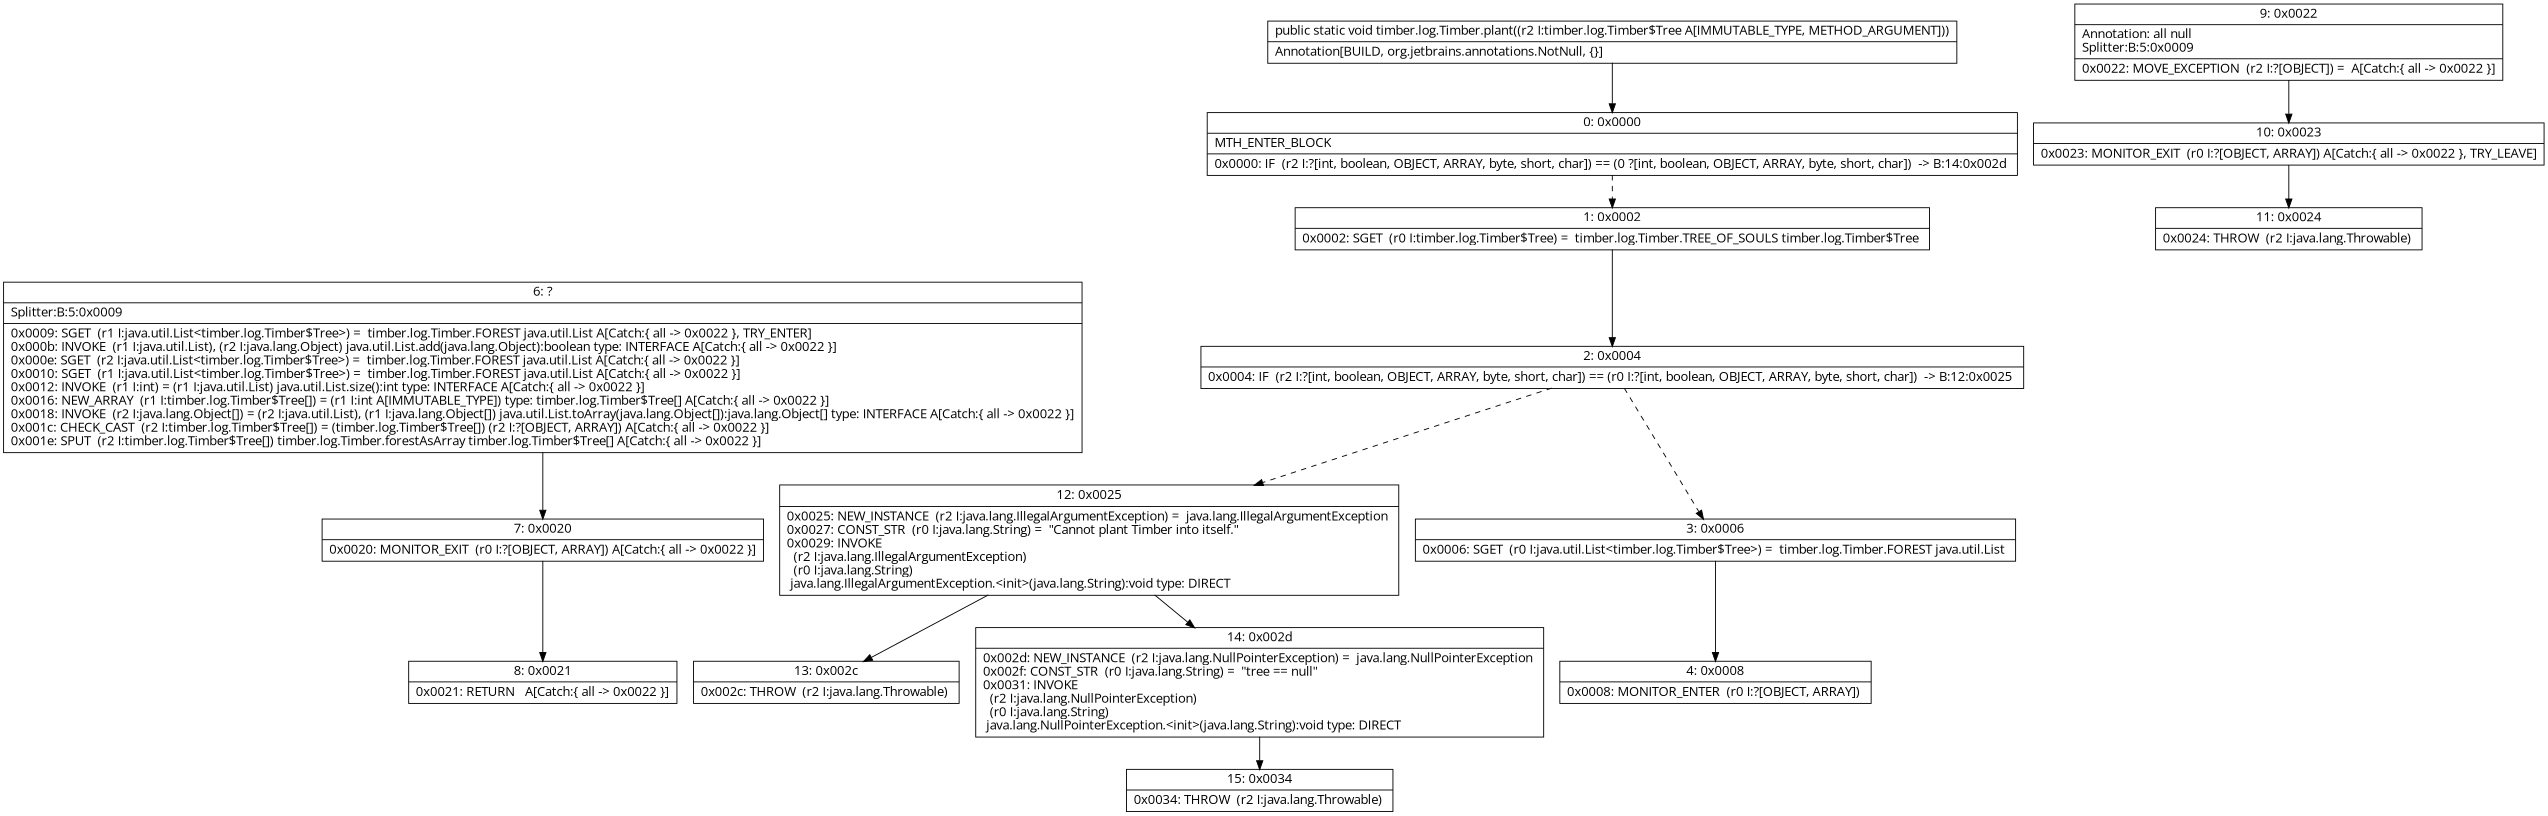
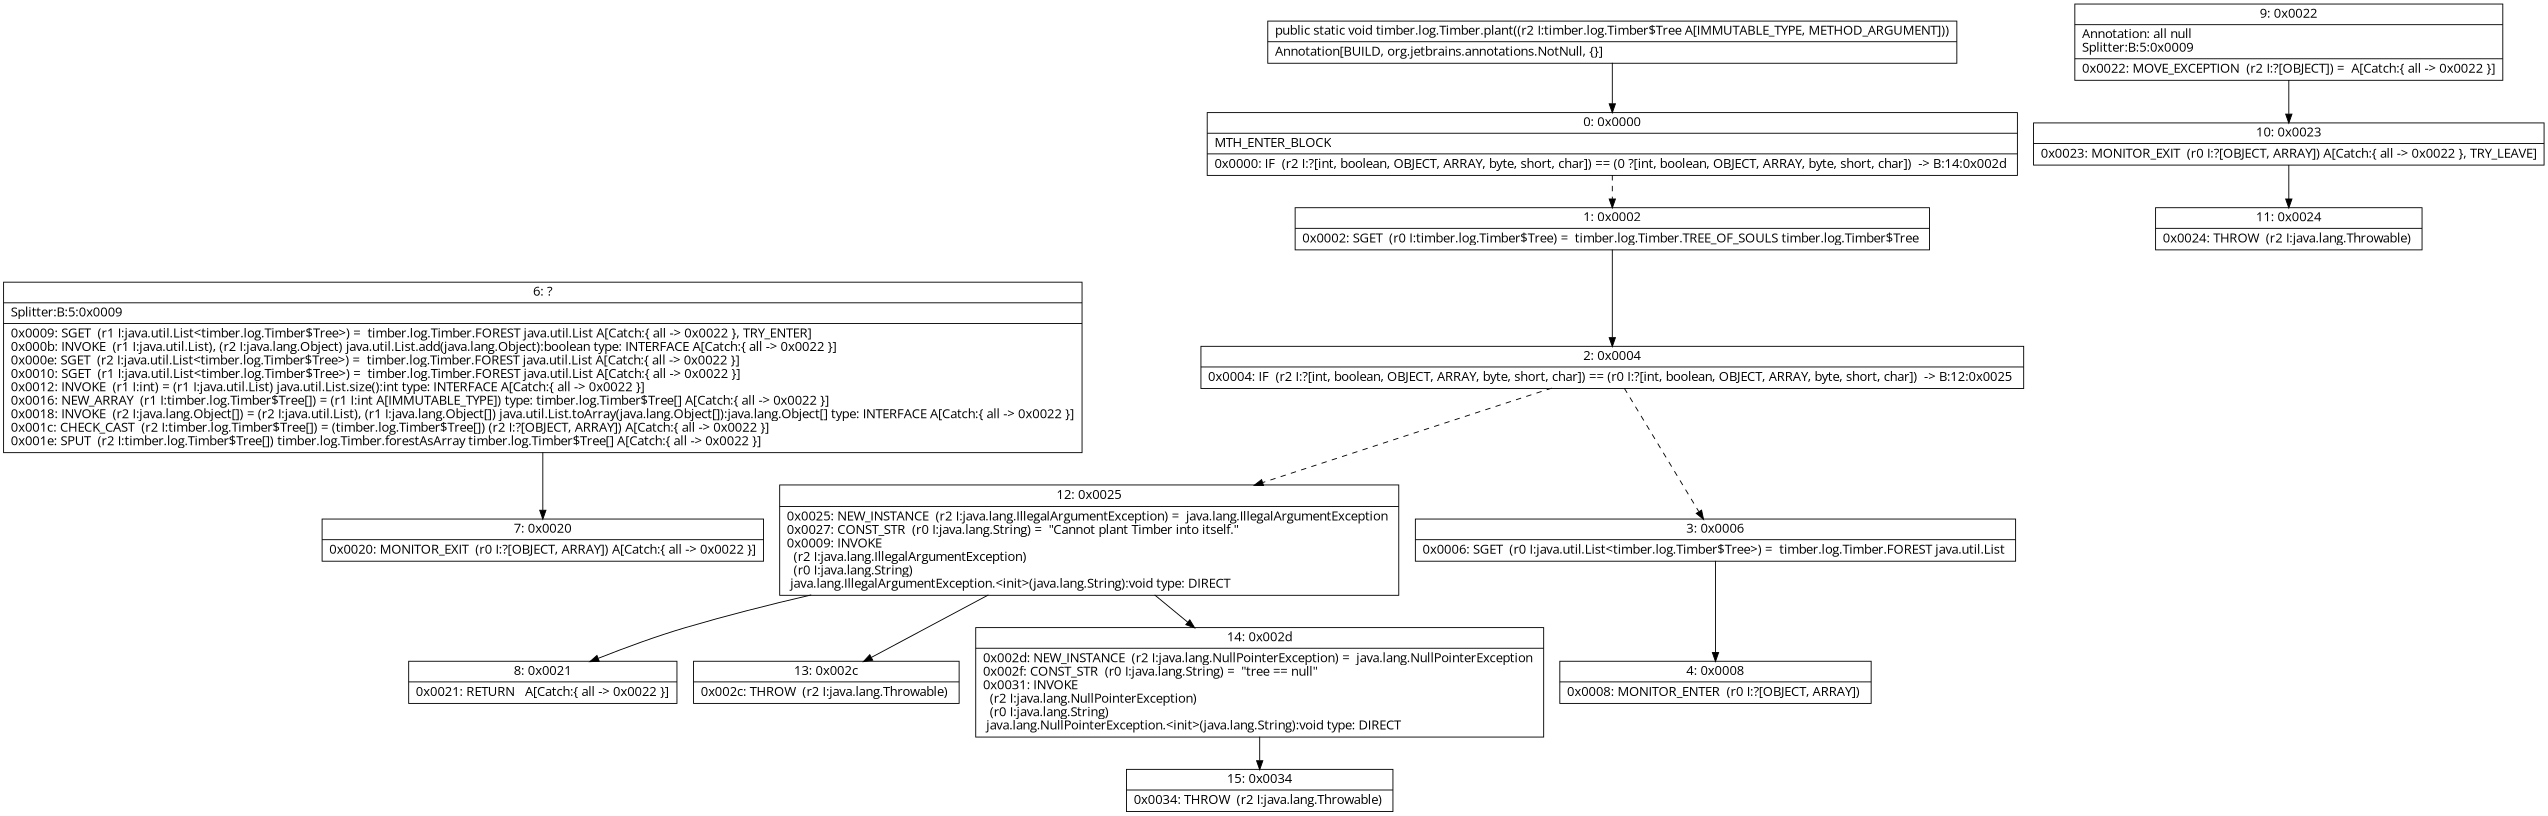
node "12: 0x0025": text "0x0029: INVOKE" -> "0x0009: INVOKE"
edge "7: 0x0020" -> "8: 0x0021": now "12: 0x0025" -> "8: 0x0021"
